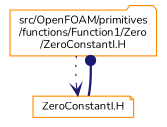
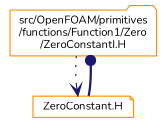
node "ZeroConstantI.H": label "ZeroConstantI.H" -> "ZeroConstant.H"
